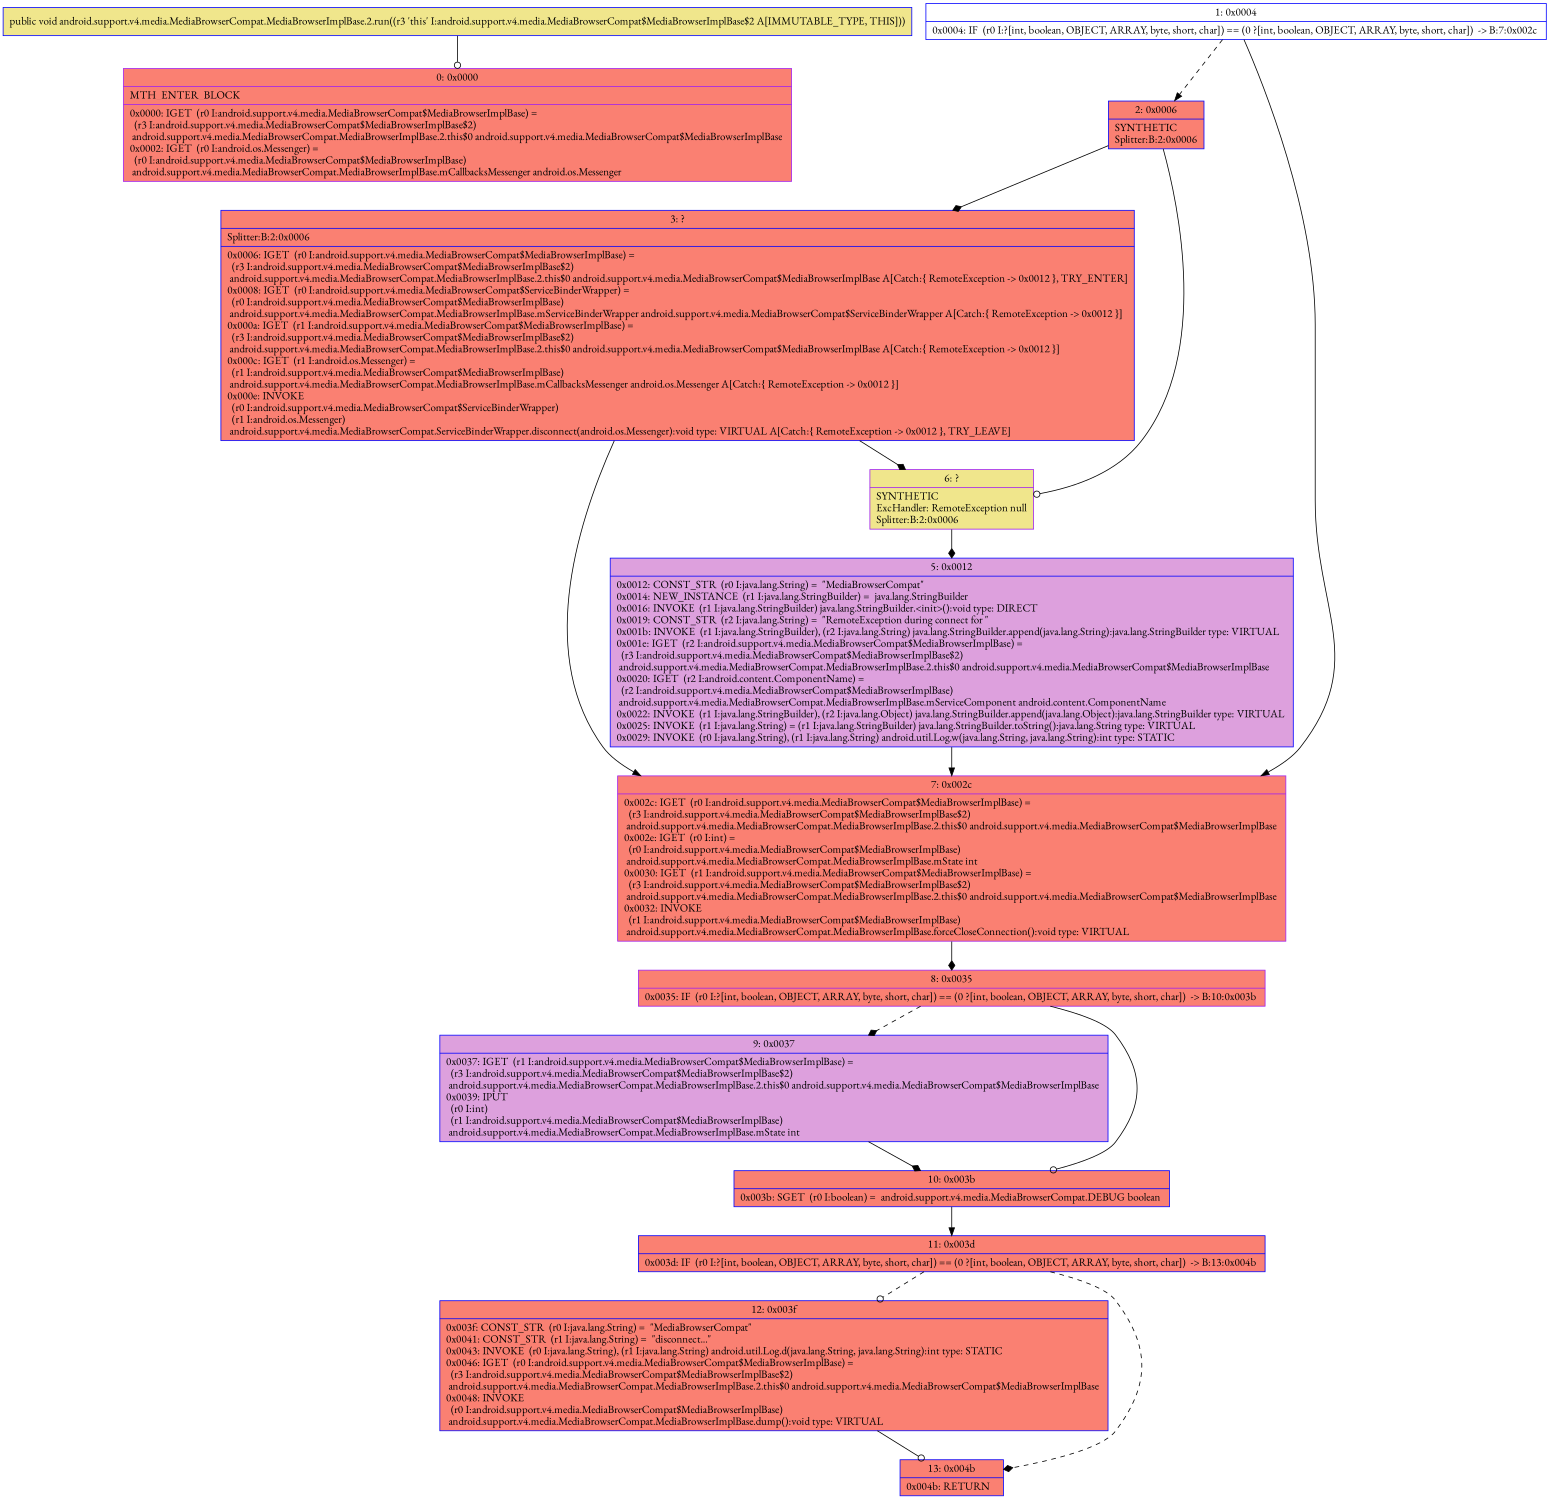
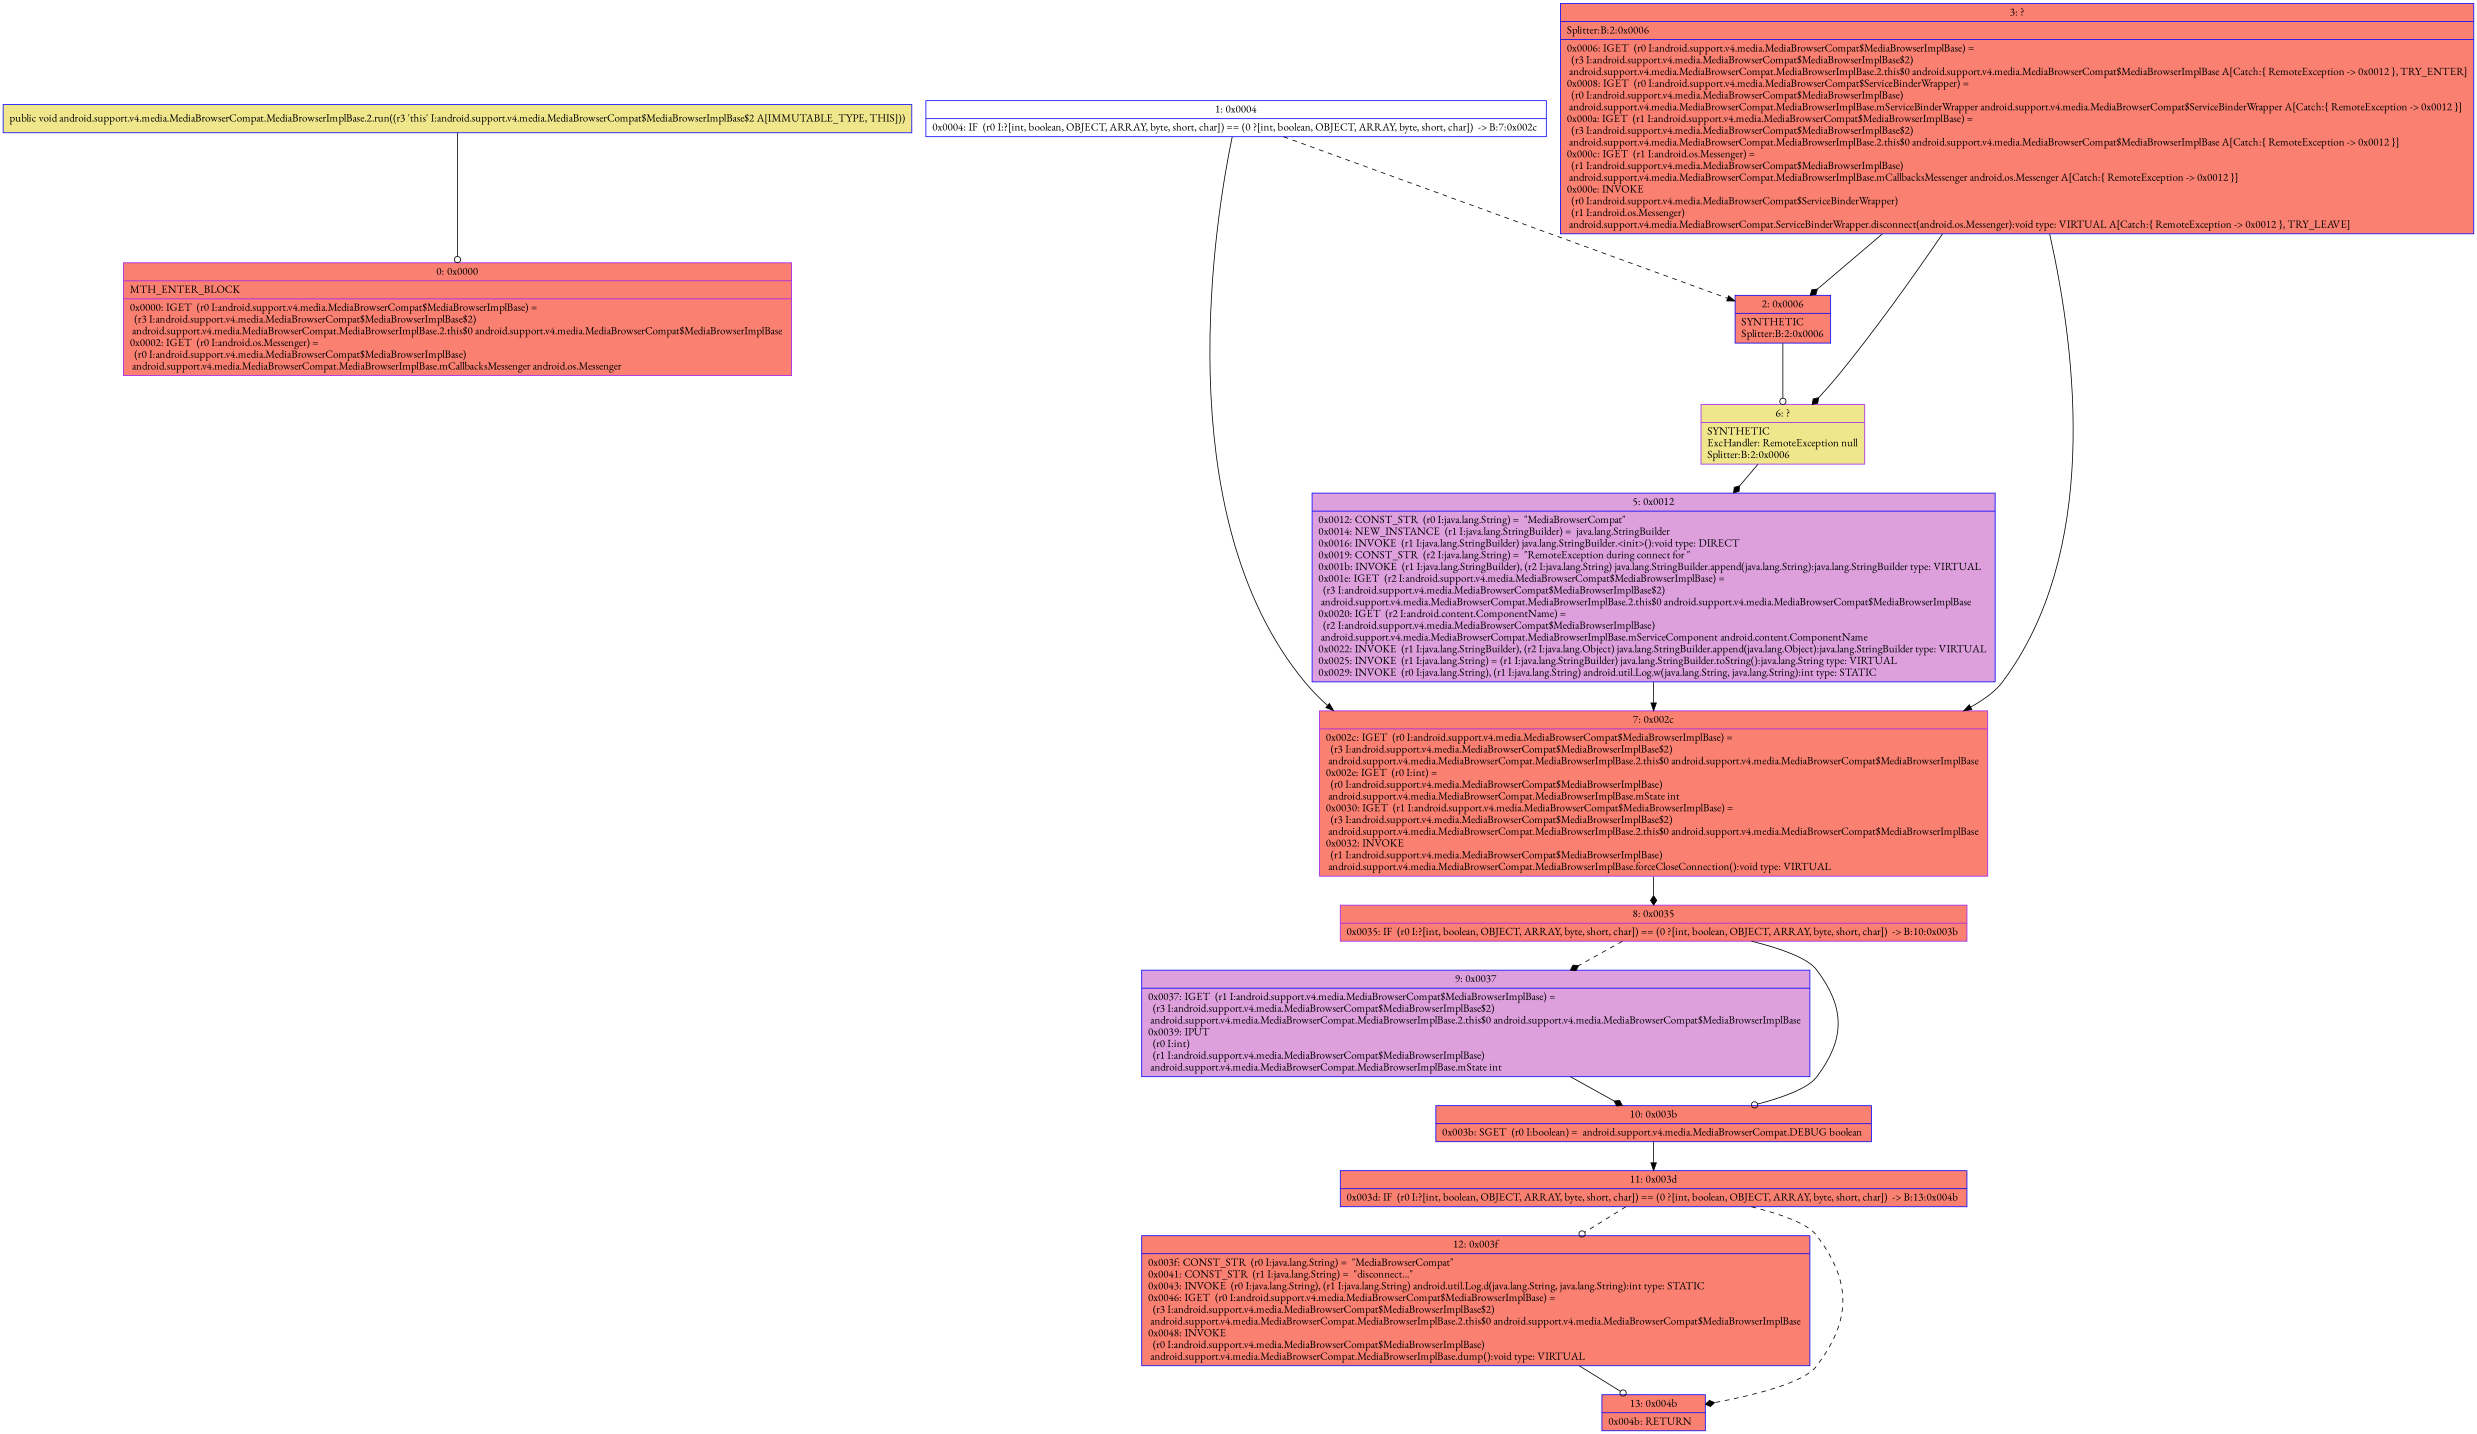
edge "2: 0x0006" -> "3: ?": reversed
